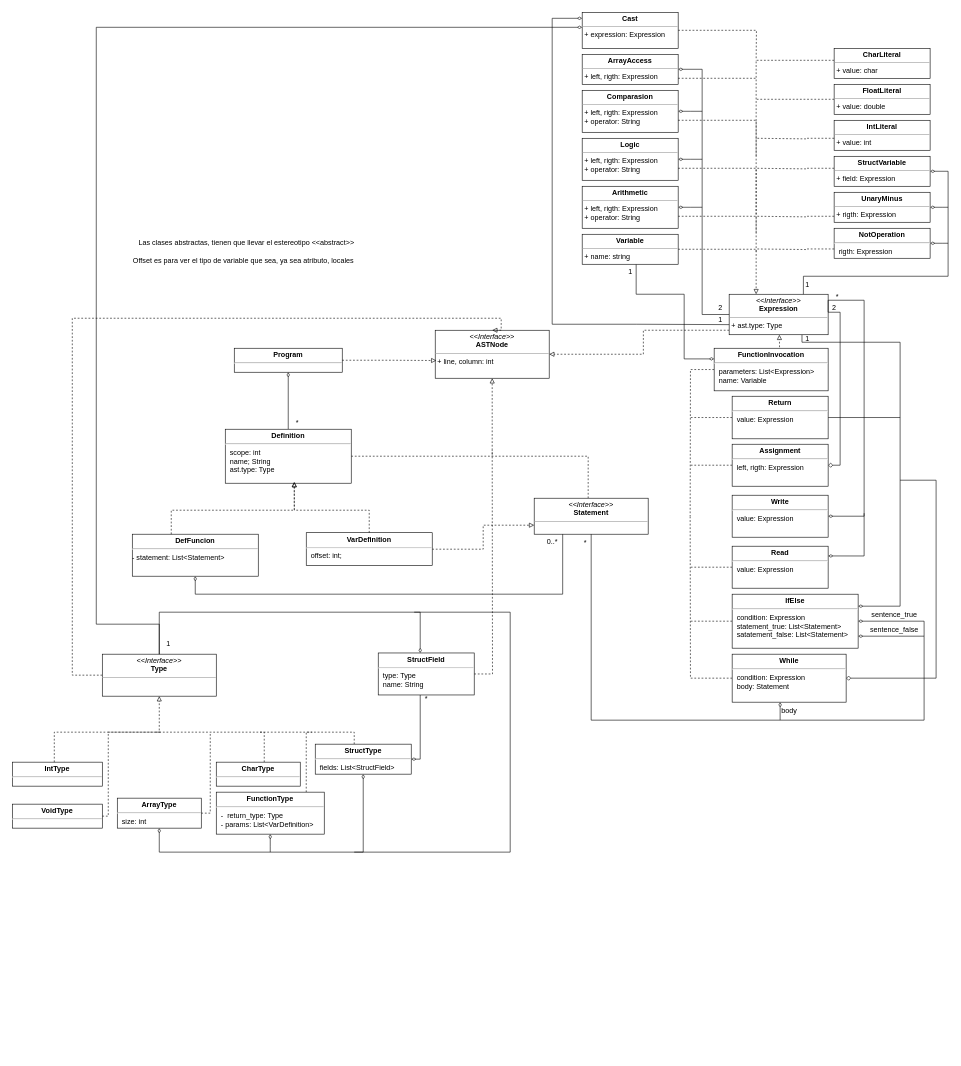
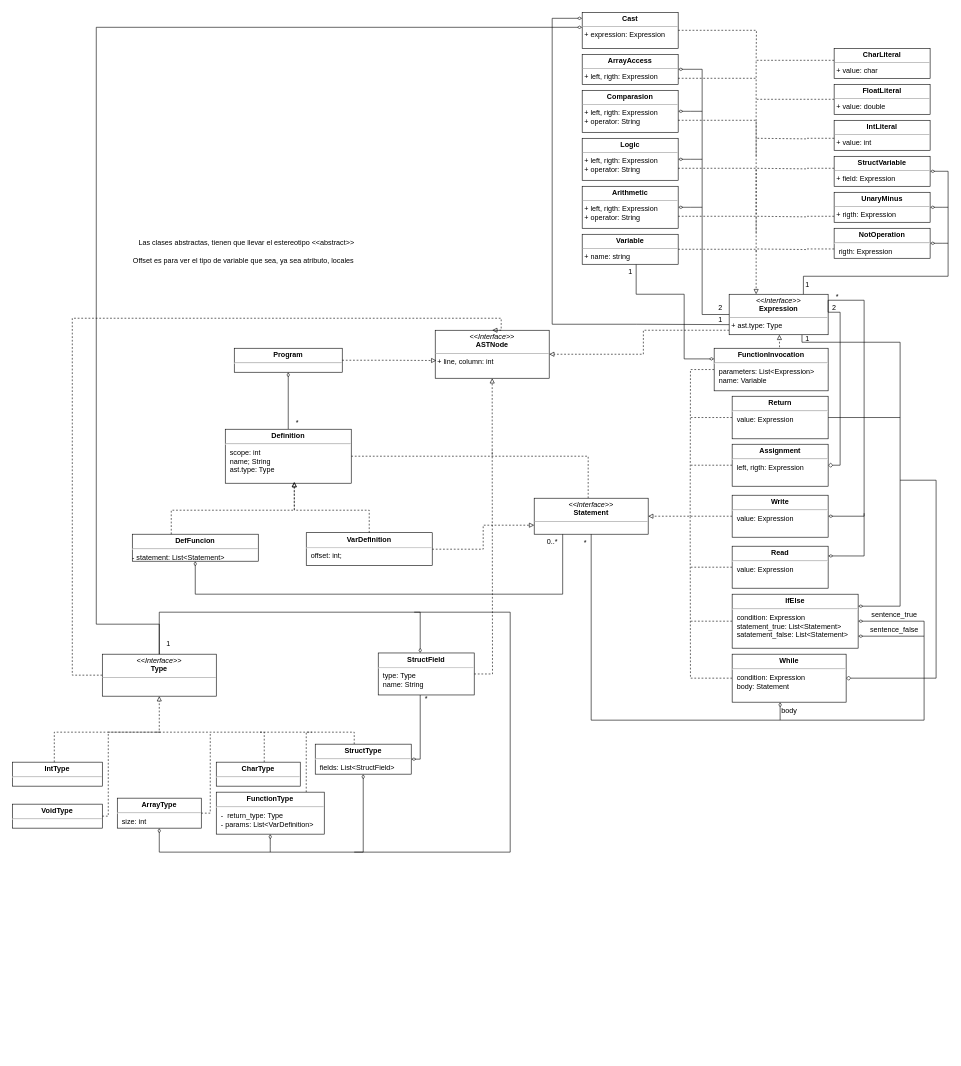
edge "Write value: Expression" -> "<<Interface>> Statement": added
node "DefFuncion - statement: List<Statement>": size 126x42 -> 126x27
